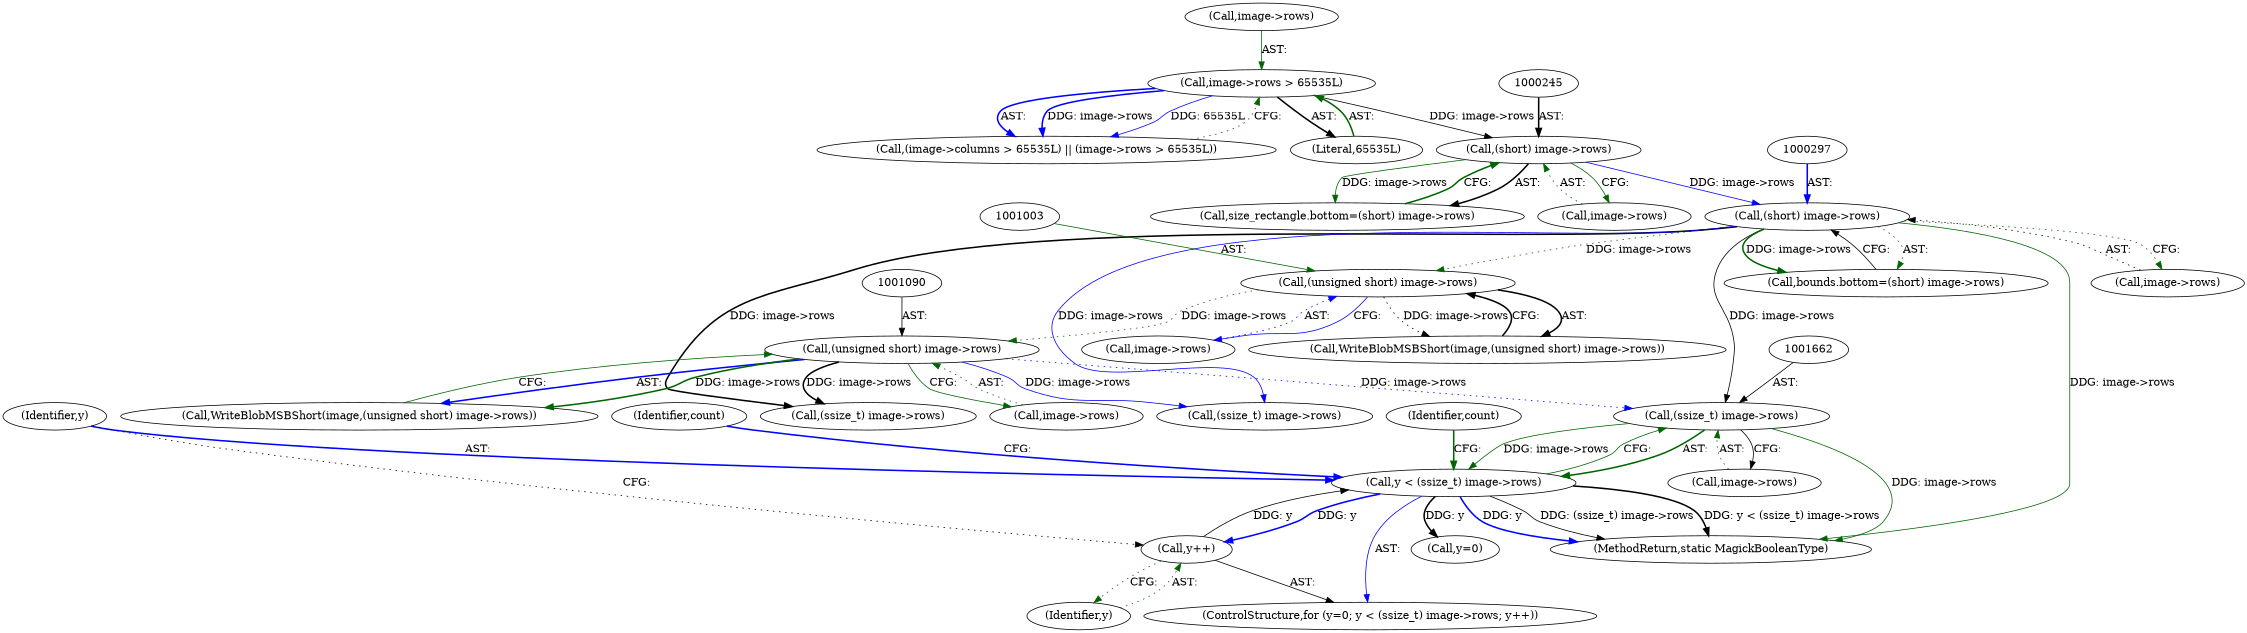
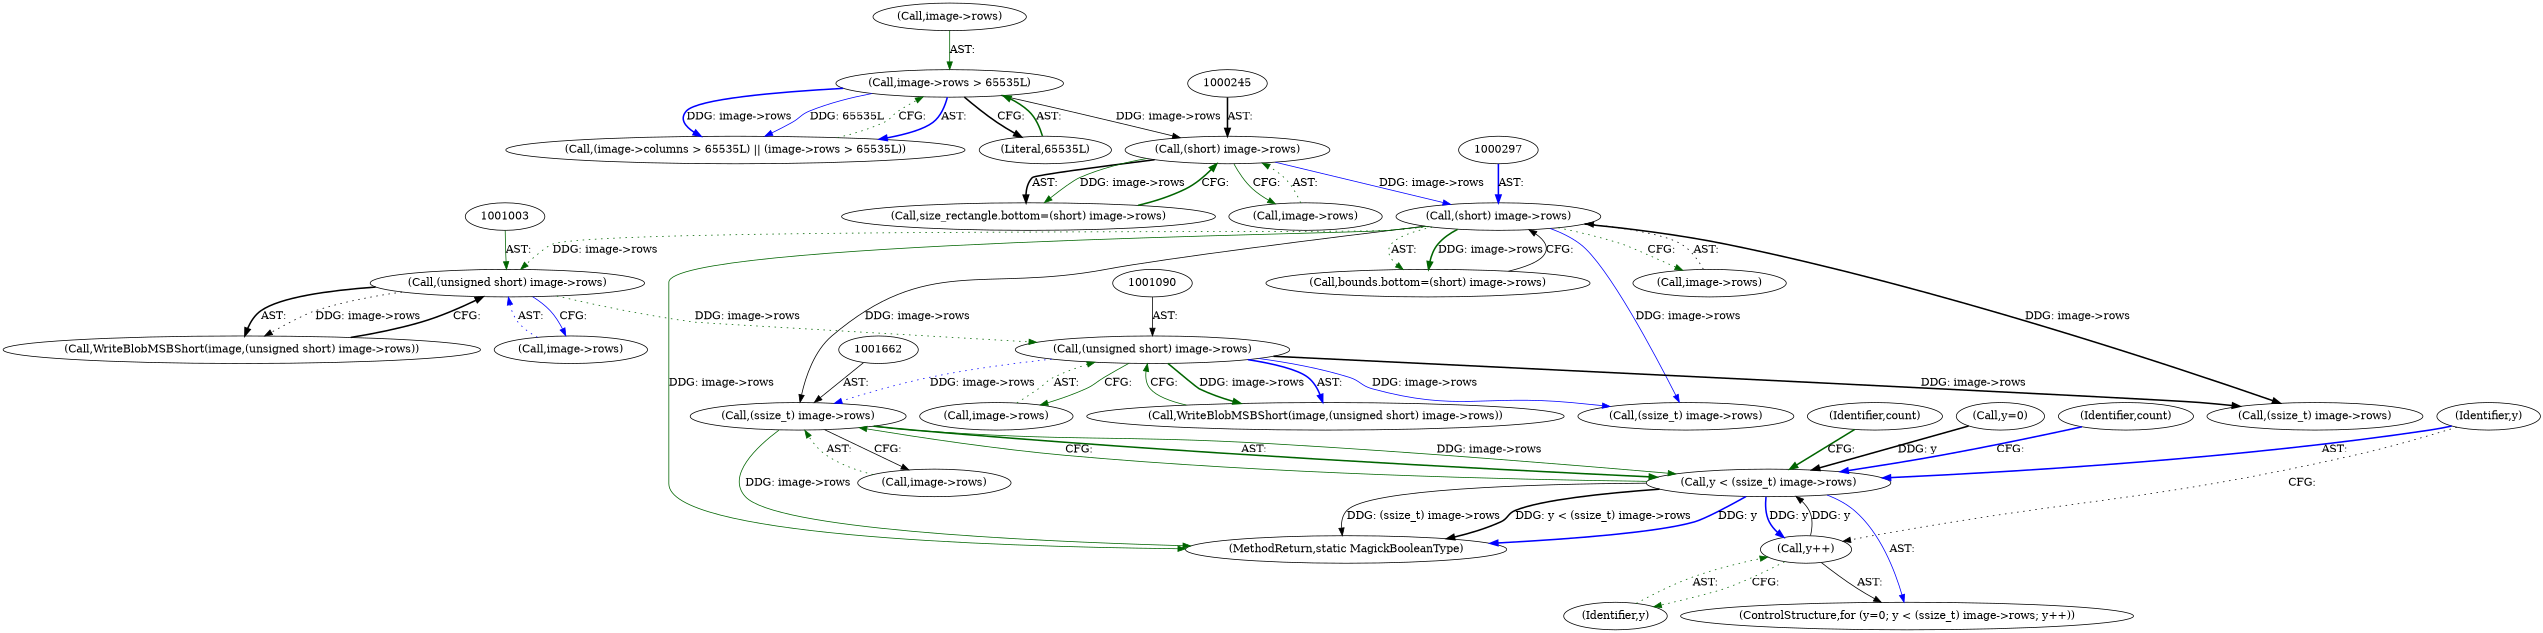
edge "(Call,image->rows > 65535L)" -> "(Literal,65535L)": label "AST: " -> "CFG: "
edge "(Call,y < (ssize_t) image->rows)" -> "(Call,y=0)": reversed
